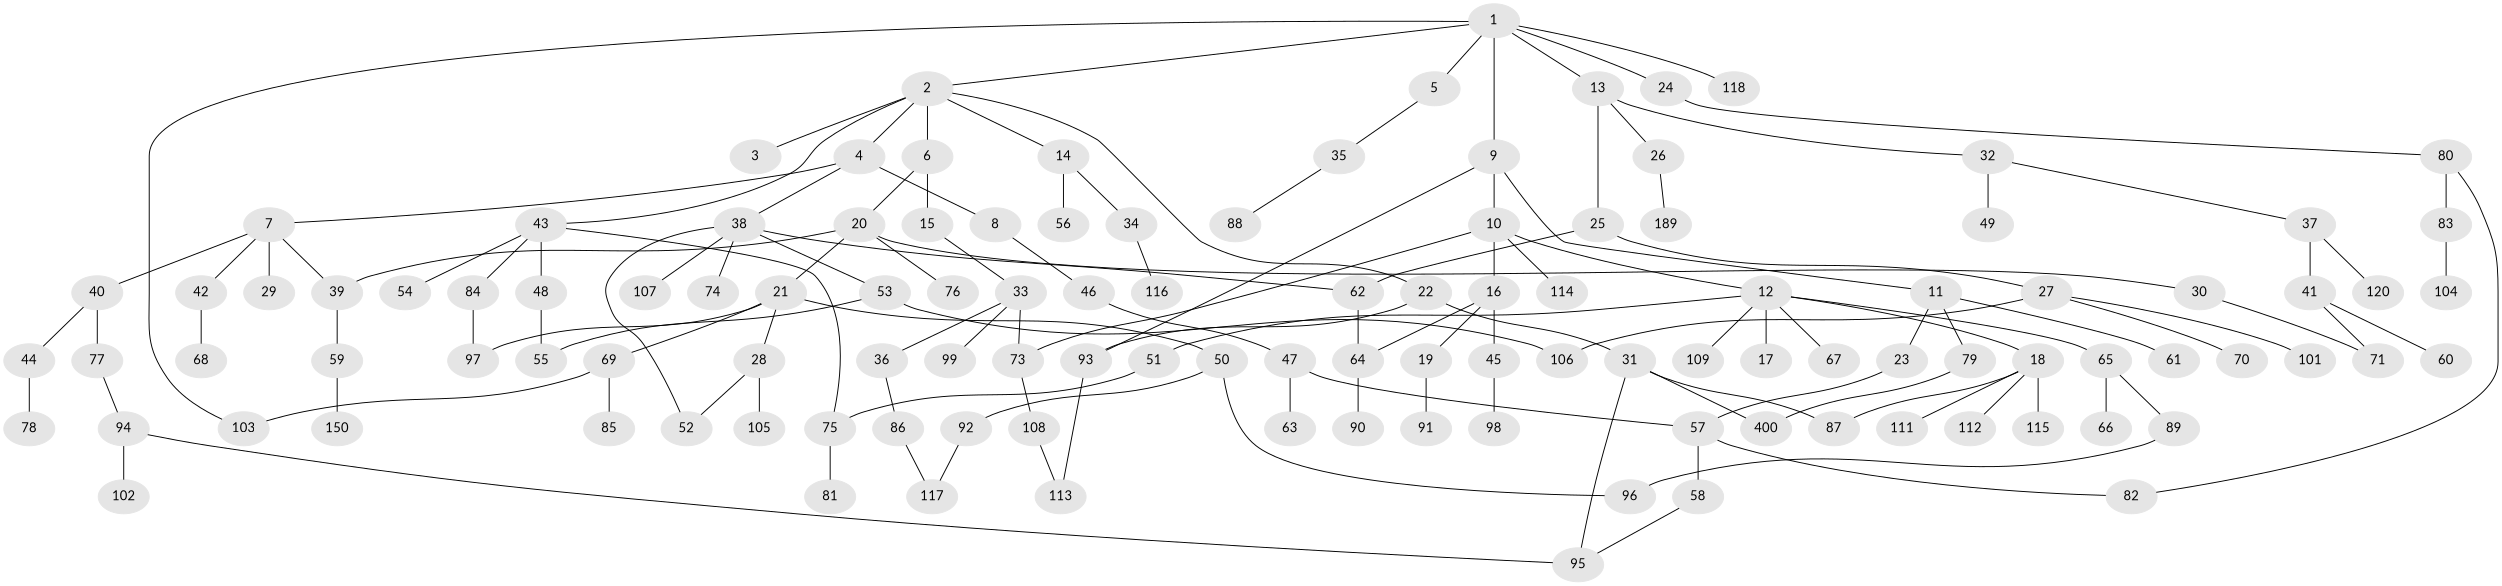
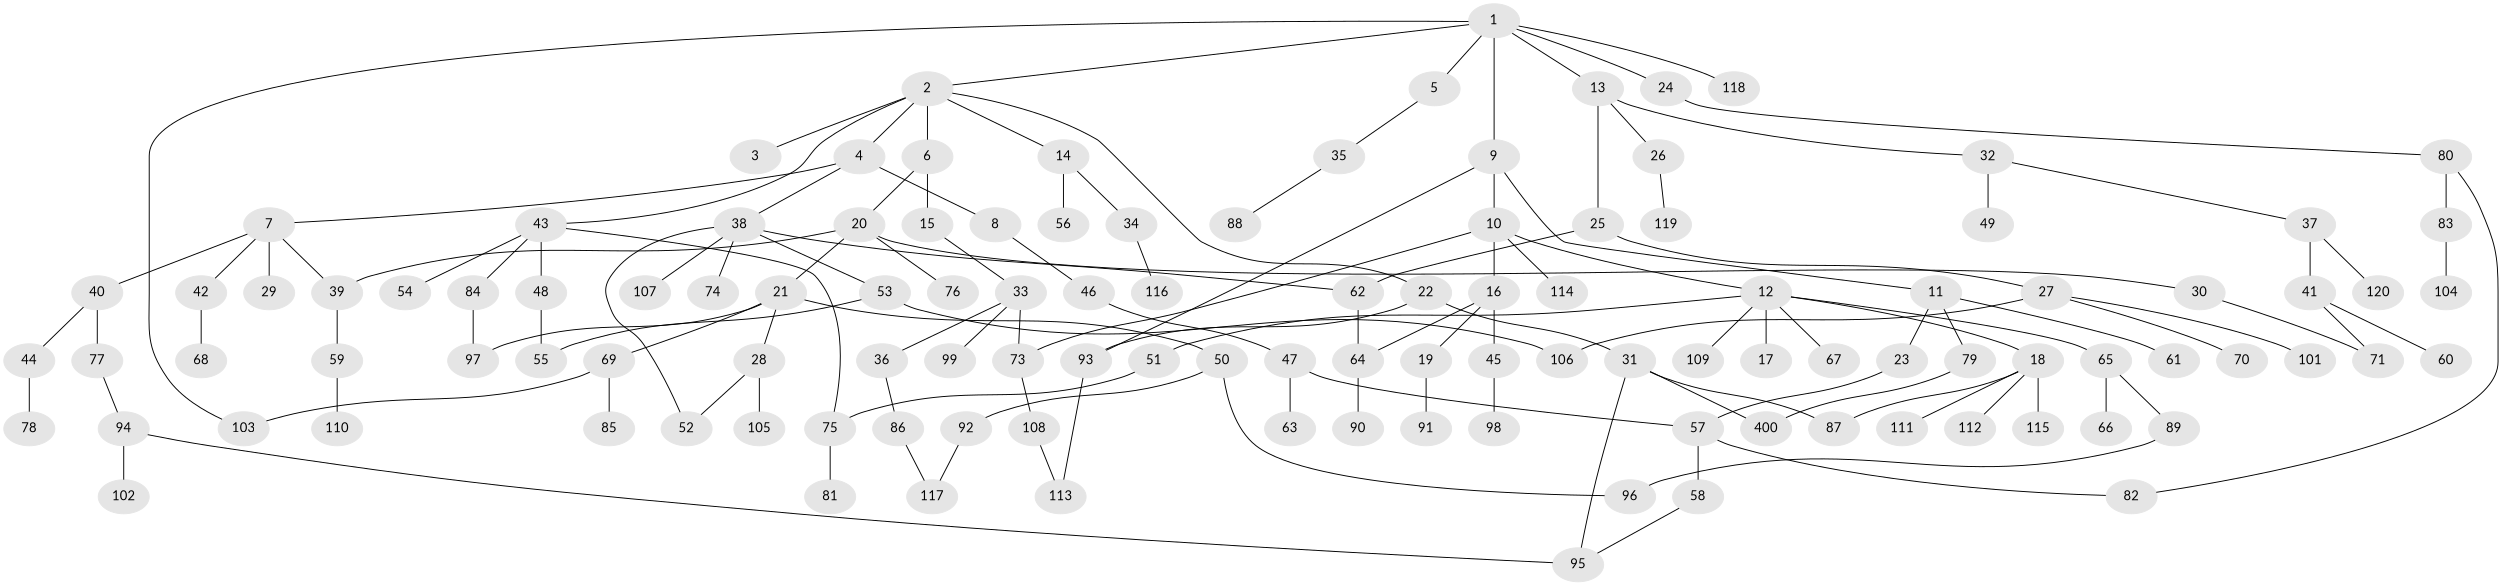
node "189": label "189" -> "119"
node "150": label "150" -> "110"
